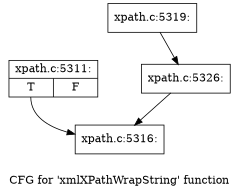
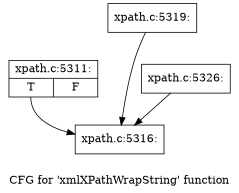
edge "xpath.c:5319:" -> "xpath.c:5326:": now "xpath.c:5319:" -> "xpath.c:5316:"
